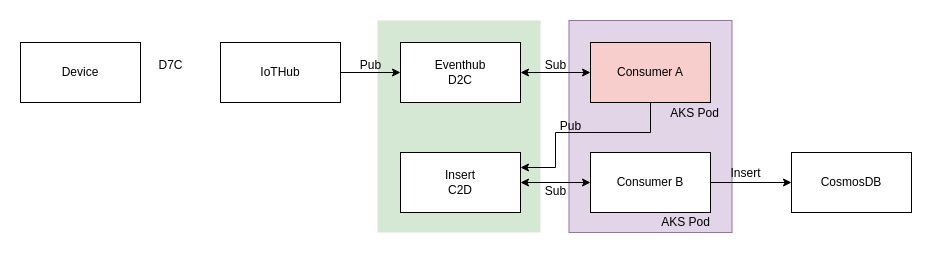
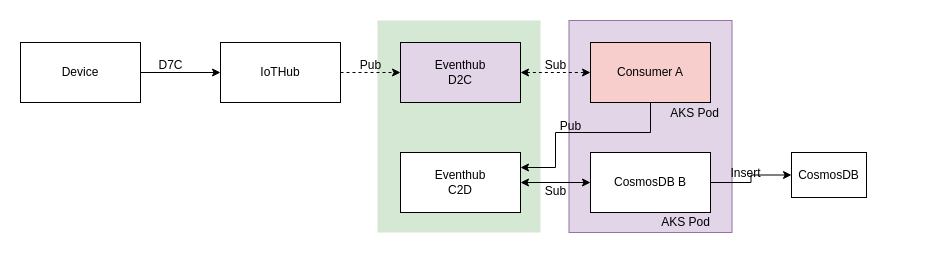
edge "Device" -> "IoTHub": added
edge "IoTHub" -> "Eventhub D2C": style solid -> dashed
node "Eventhub D2C": fillcolor #ffffff -> #e1d5e7
edge "Eventhub D2C" -- "Consumer A": style solid -> dashed
node "Insert C2D": label "Insert C2D" -> "Eventhub C2D"
node "Consumer B": label "Consumer B" -> "CosmosDB B"
node "CosmosDB": size 120x60 -> 75x45
